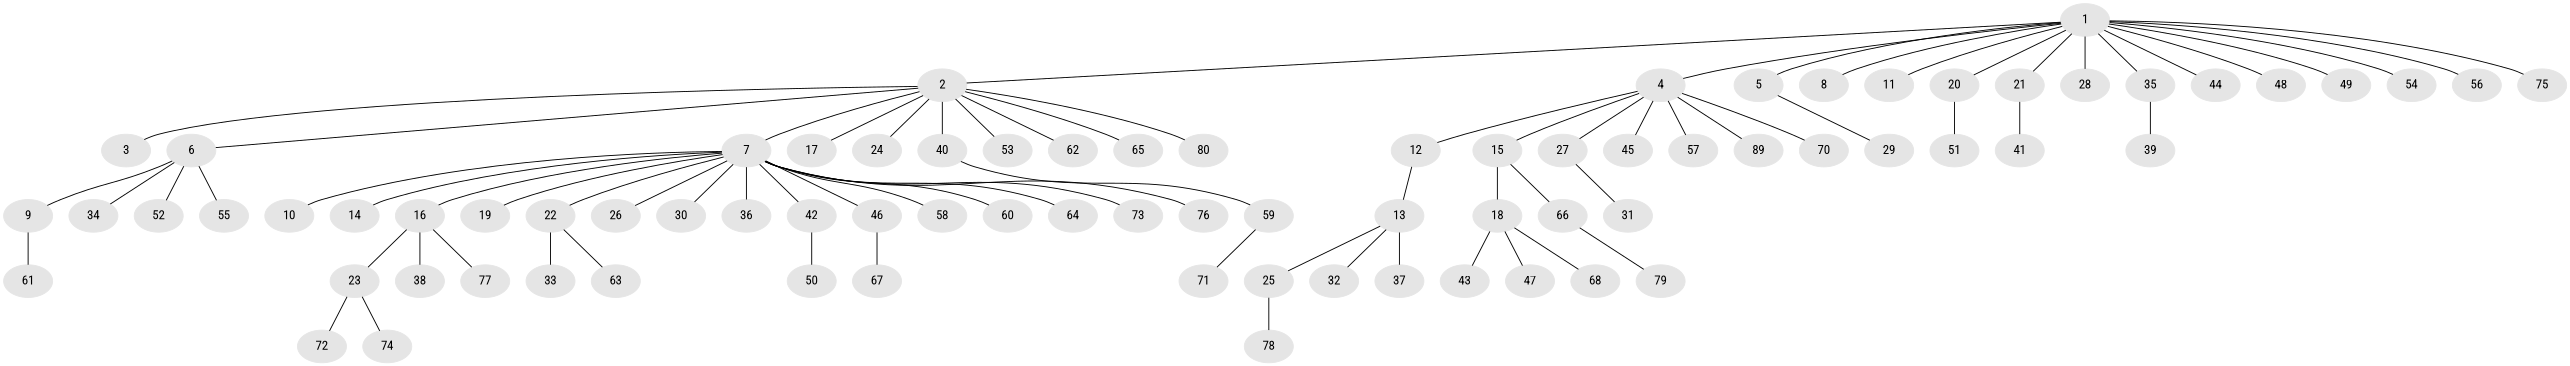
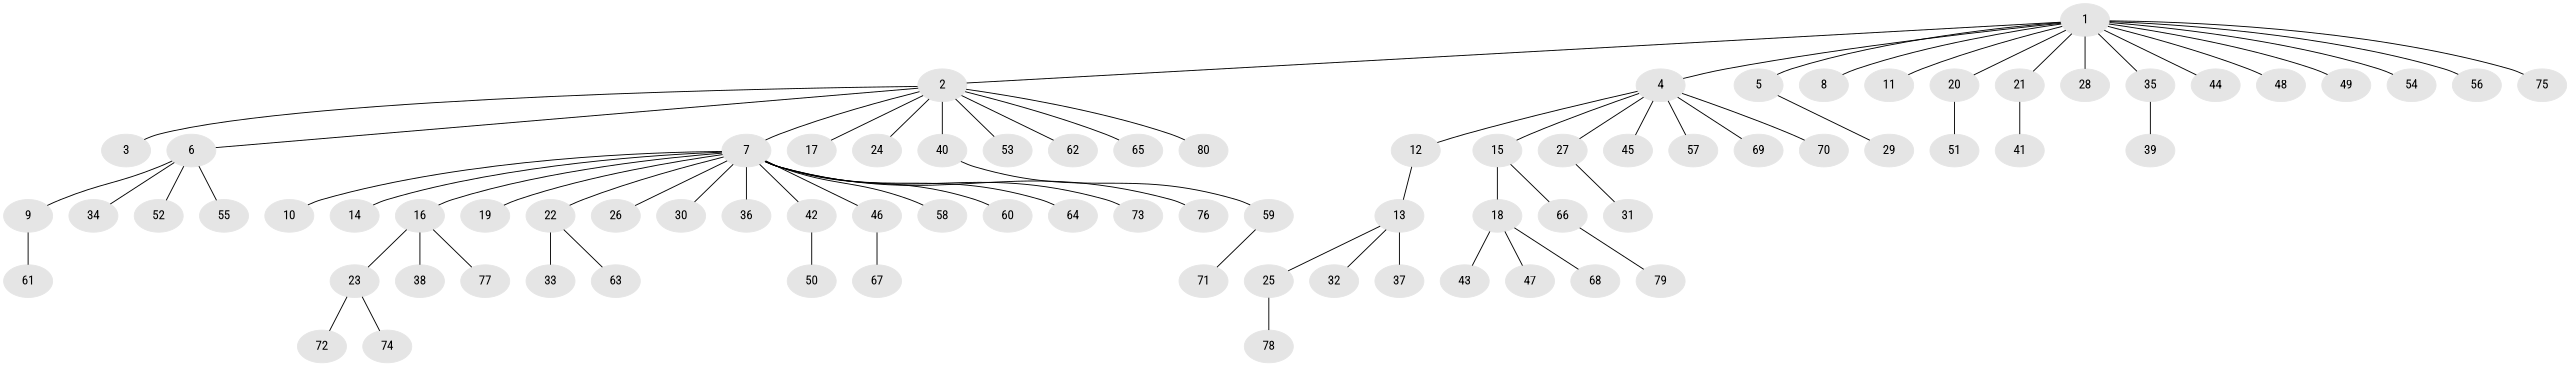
node "89": label "89" -> "69"
